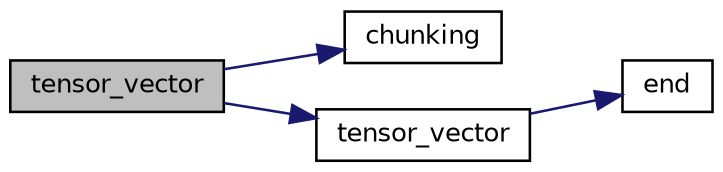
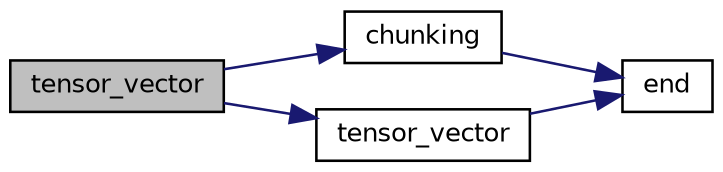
edge "chunking" -> "end": added
